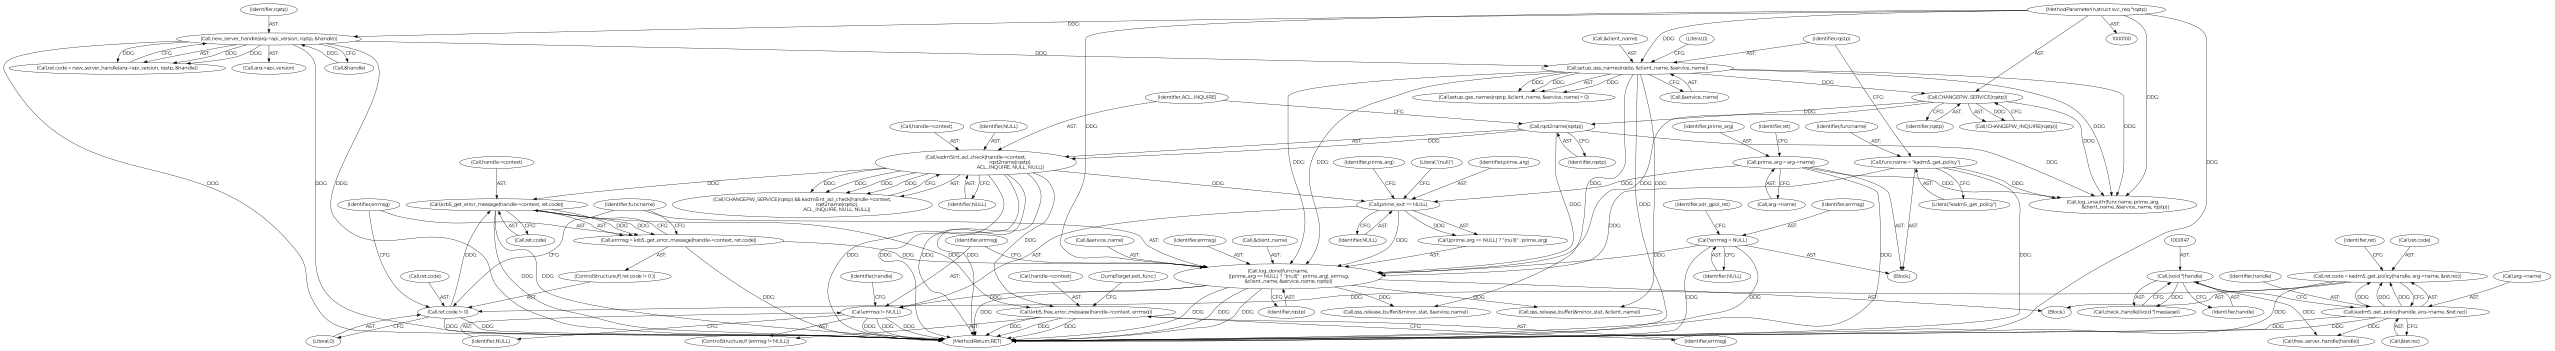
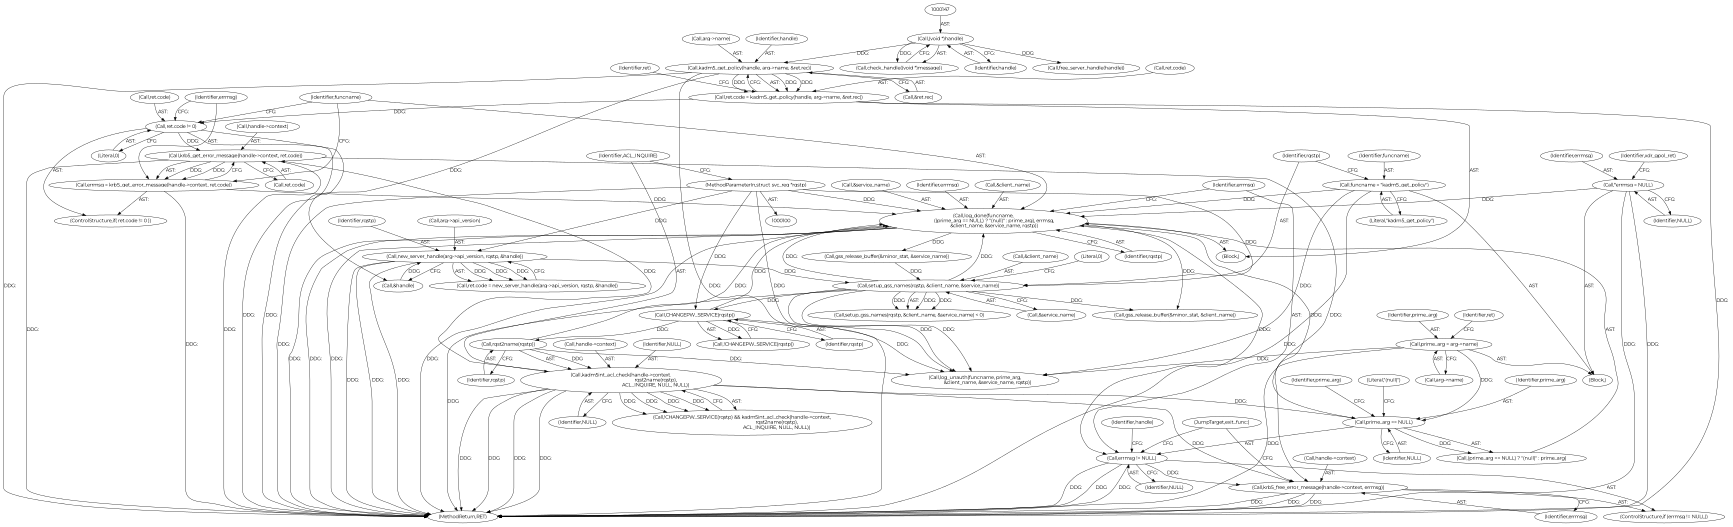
edge "(Call,new_server_handle(arg->api_version, rqstp, &handle))" -> "(Call,arg->api_version)": reversed
edge "(MethodParameterIn,struct svc_req *rqstp)" -> "(Call,CHANGEPW_SERVICE(rqstp))": label "AST: " -> "DDG: "
edge "(Identifier,ACL_INQUIRE)" -> "(Call,rqst2name(rqstp))": now "(Identifier,ACL_INQUIRE)" -> "(MethodParameterIn,struct svc_req *rqstp)"
node "(Call,!CHANGEPW_INQUIRE(rqstp))": label "(Call,!CHANGEPW_INQUIRE(rqstp))" -> "(Call,!CHANGEPW_SERVICE(rqstp))"
node "(Call,prime_exit == NULL)": label "(Call,prime_exit == NULL)" -> "(Call,prime_arg == NULL)"
edge "(Call,setup_gss_names(rqstp, &client_name, &service_name))" -> "(Call,gss_release_buffer(&minor_stat, &service_name))": reversed
edge "(ControlStructure,if( ret.code != 0 ))" -> "(Call,ret.code != 0)": reversed
edge "(Call,(void *)handle)" -> "(Call,kadm5_get_policy(handle, arg->name, &ret.rec))": label "CFG: " -> "DDG: "
edge "(Call,kadm5_get_policy(handle, arg->name, &ret.rec))" -> "(Call,free_server_handle(handle))": now "(Call,kadm5_get_policy(handle, arg->name, &ret.rec))" -> "(Call,&handle)"
edge "(JumpTarget,exit_func:)" -> "(Call,errmsg != NULL)": added, label "CFG:"
edge "(Call,errmsg != NULL)" -> "(Call,krb5_free_error_message(handle->context, errmsg))": added, label "DDG:"
